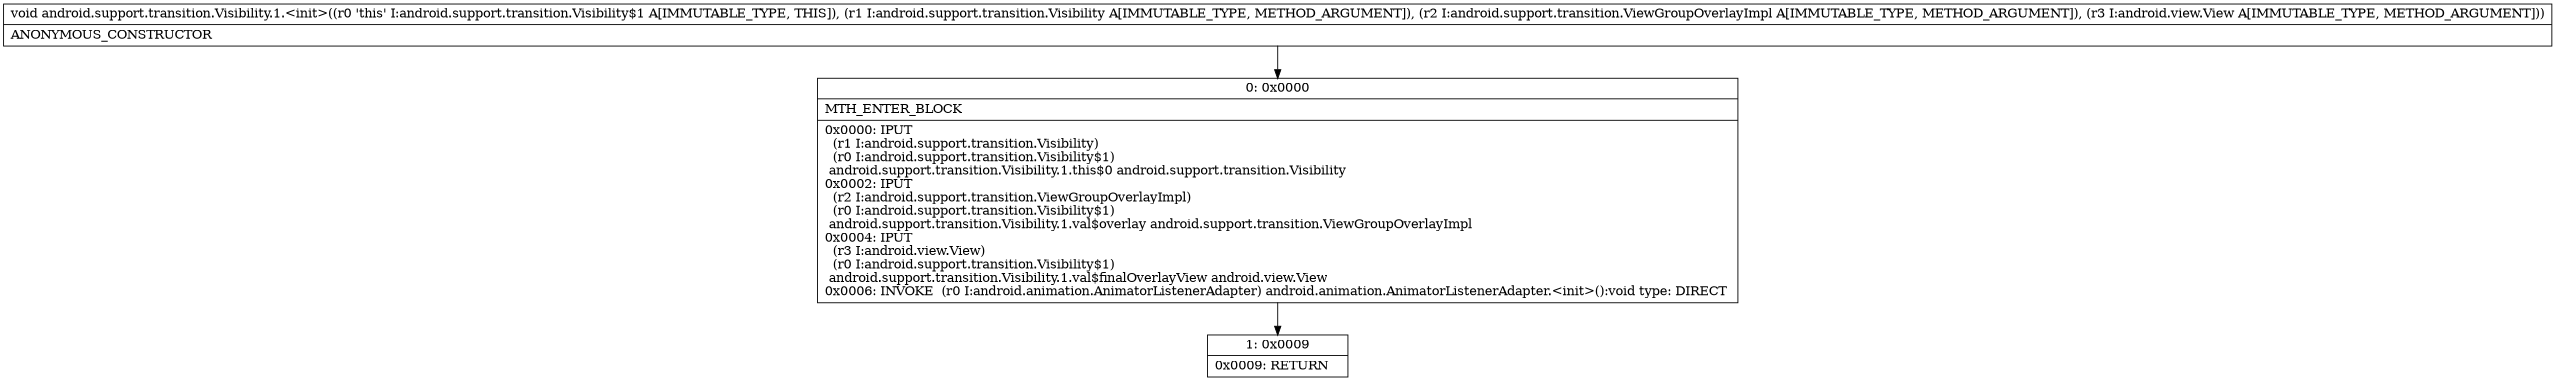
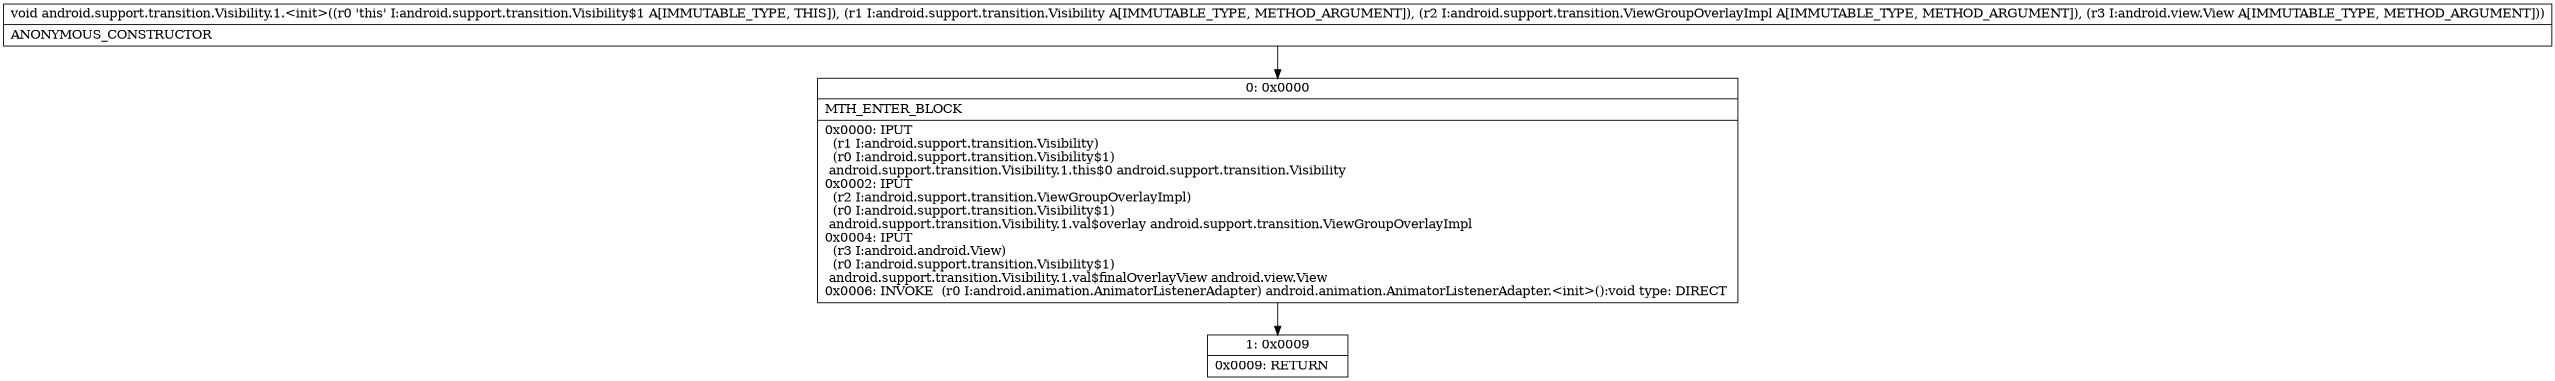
node "0: 0x0000": text "(r3 I:android.view.View)" -> "(r3 I:android.android.View)"
